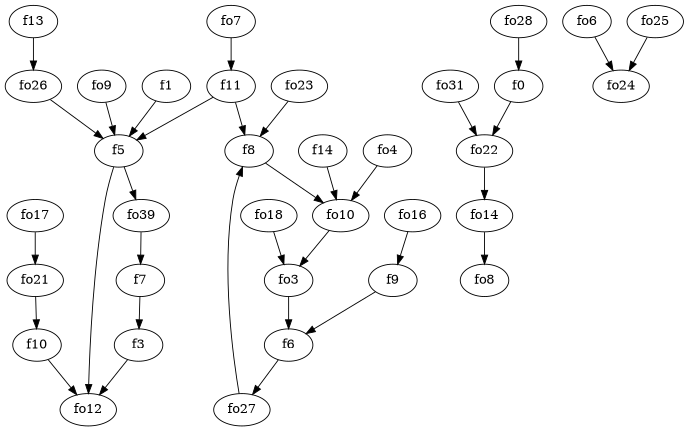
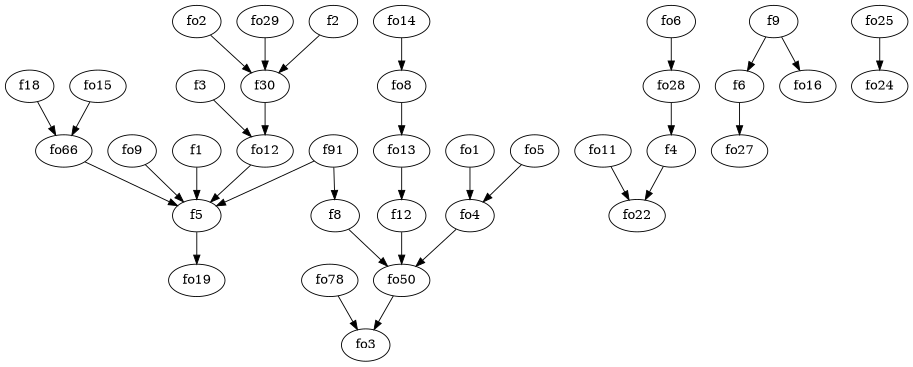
node "f13": label "f13" -> "f18"
node "fo2": added
node "fo7": removed
node "f2": added
edge "fo6" -> "fo24": now "fo6" -> "fo28"
node "fo26": label "fo26" -> "fo66"
node "fo15": added
node "f11": label "f11" -> "f91"
node "fo23": removed
node "fo31": label "fo31" -> "fo11"
node "f0": label "f0" -> "f4"
node "f14": label "f14" -> "f12"
node "fo13": added
node "fo1": added
node "fo5": added
edge "fo22" -> "fo14": removed
node "fo17": removed
node "fo39": label "fo39" -> "fo19"
node "fo18": label "fo18" -> "fo78"
node "fo10": label "fo10" -> "fo50"
edge "fo16" -> "f9": reversed
edge "f5" -> "fo12": reversed
node "fo21": label "fo21" -> "fo29"
node "f7": removed
edge "fo27" -> "f8": removed
edge "fo3" -> "f6": removed
node "f10": label "f10" -> "f30"
